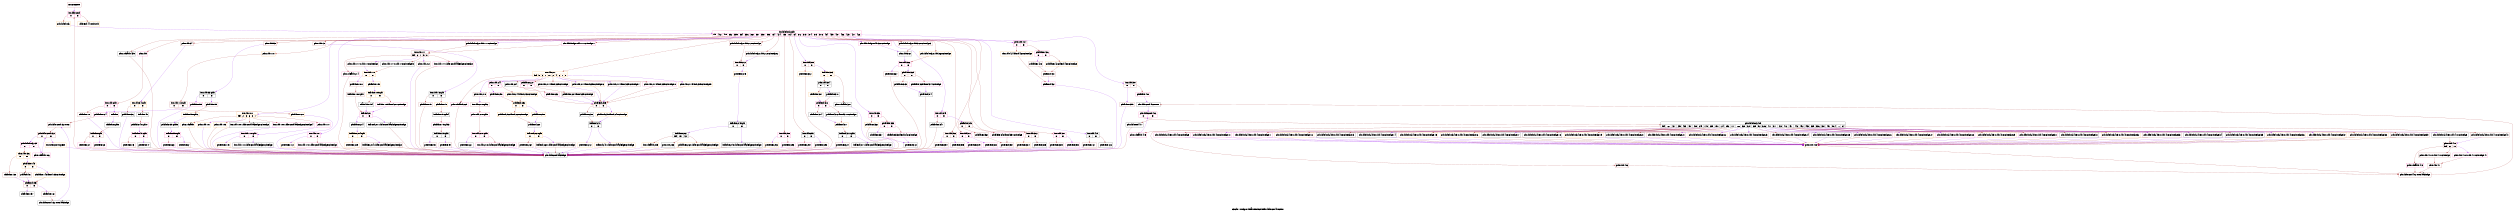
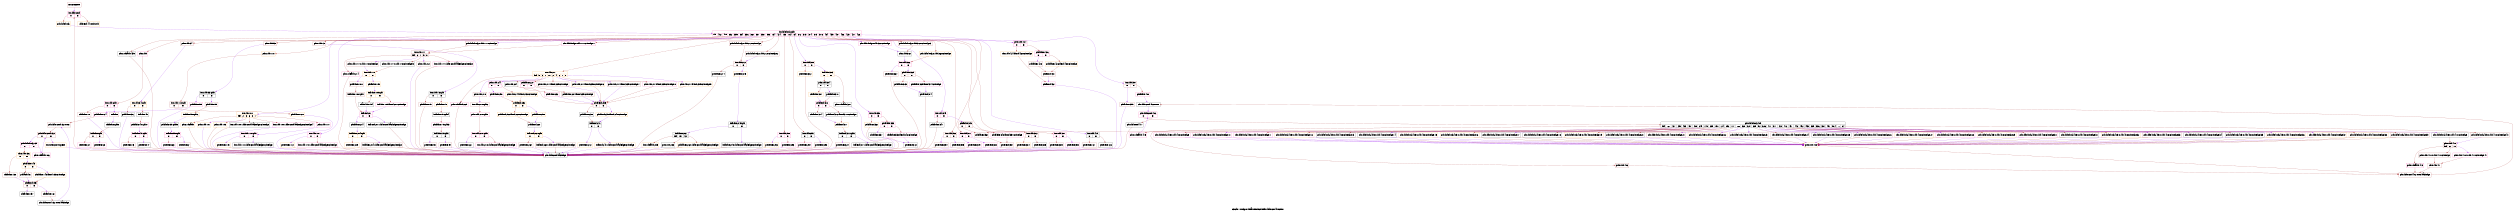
node "pd_if.then.274": added
edge "pd_while.body.405" -> "pd_while.body.405.sw.bb.408_crit_edge.15": now "pd_while.body.405" -> "pd_if.then.352"
